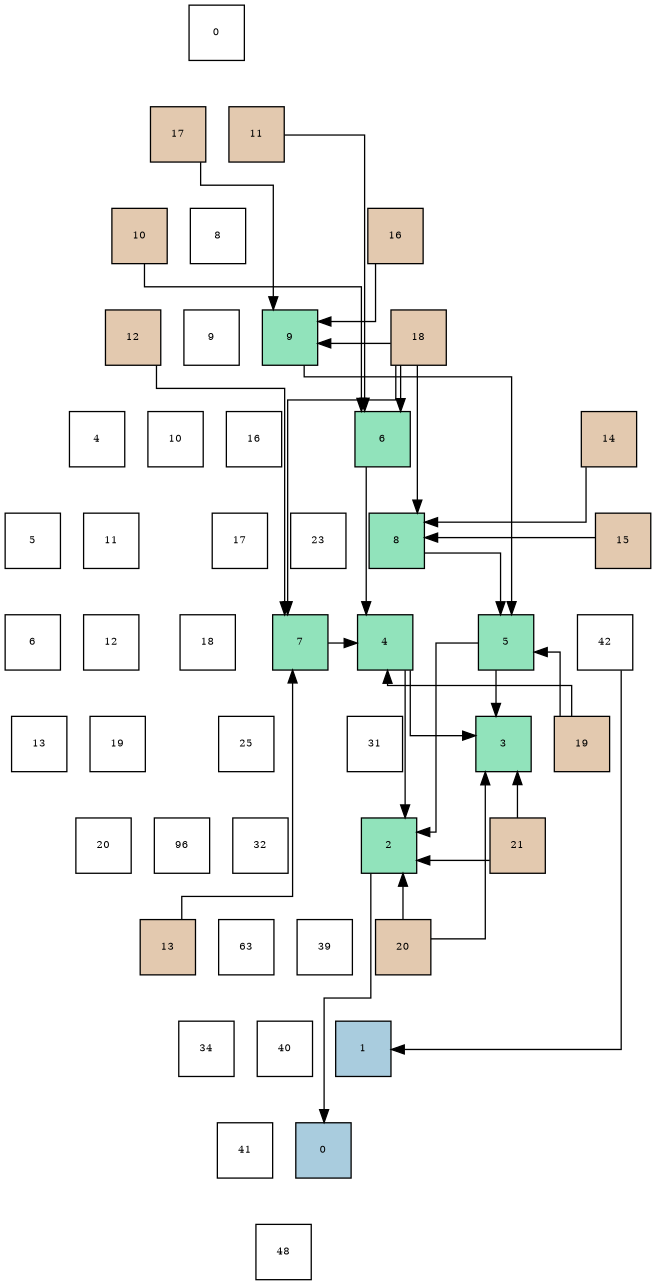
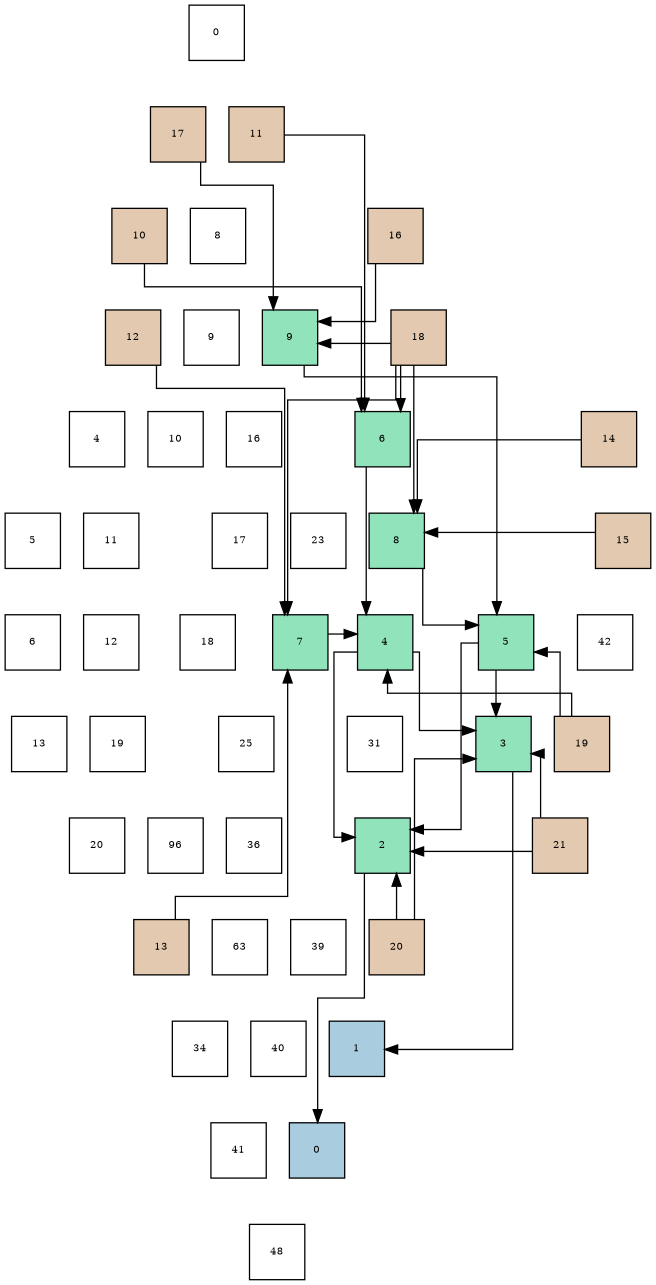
node "32": label "32" -> "36"
edge "42" -> "1": now "3" -> "1"
